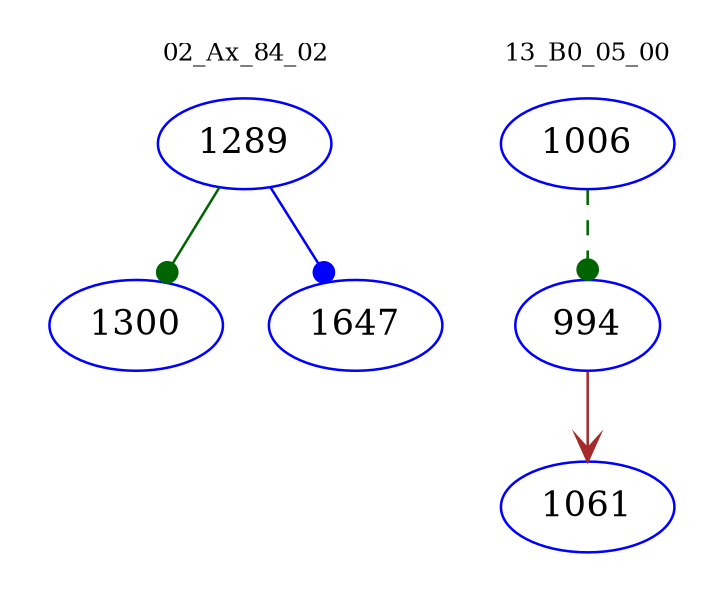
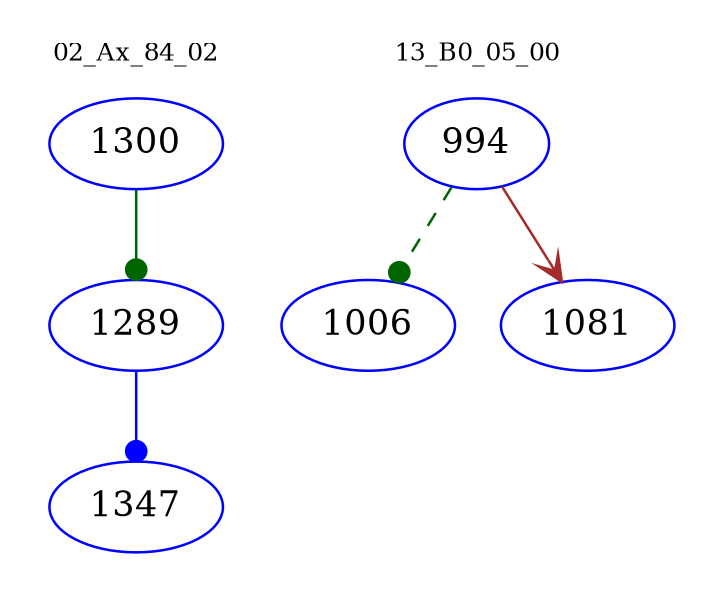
edge "1289" -> "1300": reversed
edge "1006" -> "994": reversed
node "1647": label "1647" -> "1347"
node "1061": label "1061" -> "1081"
